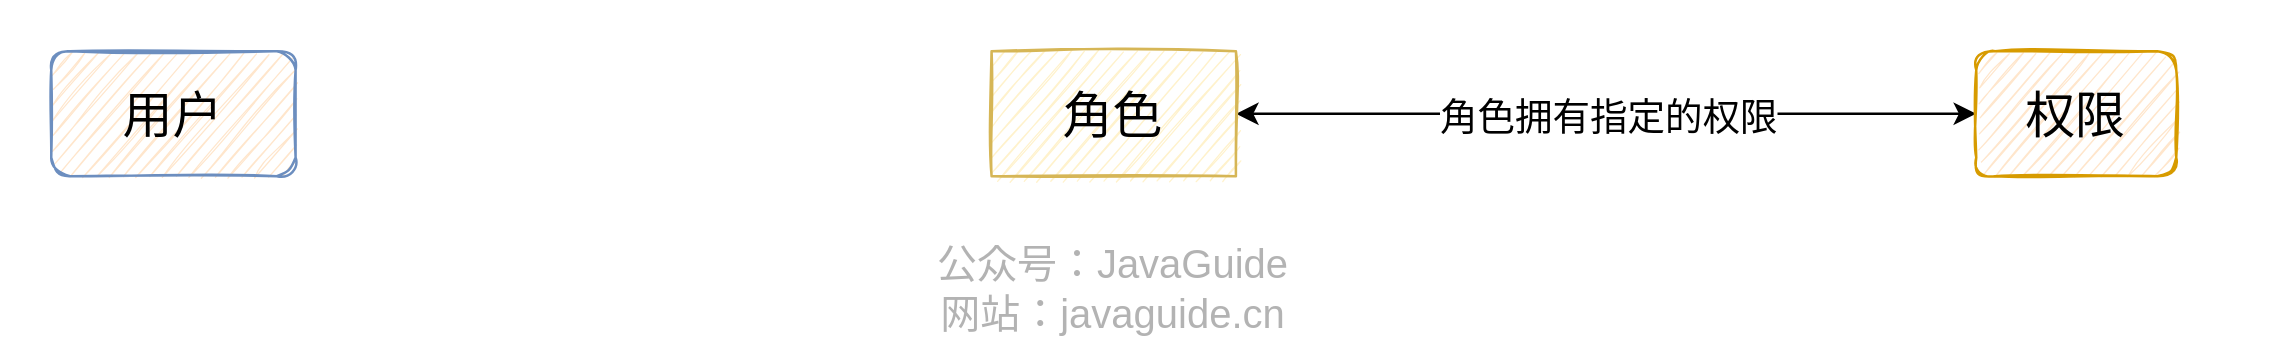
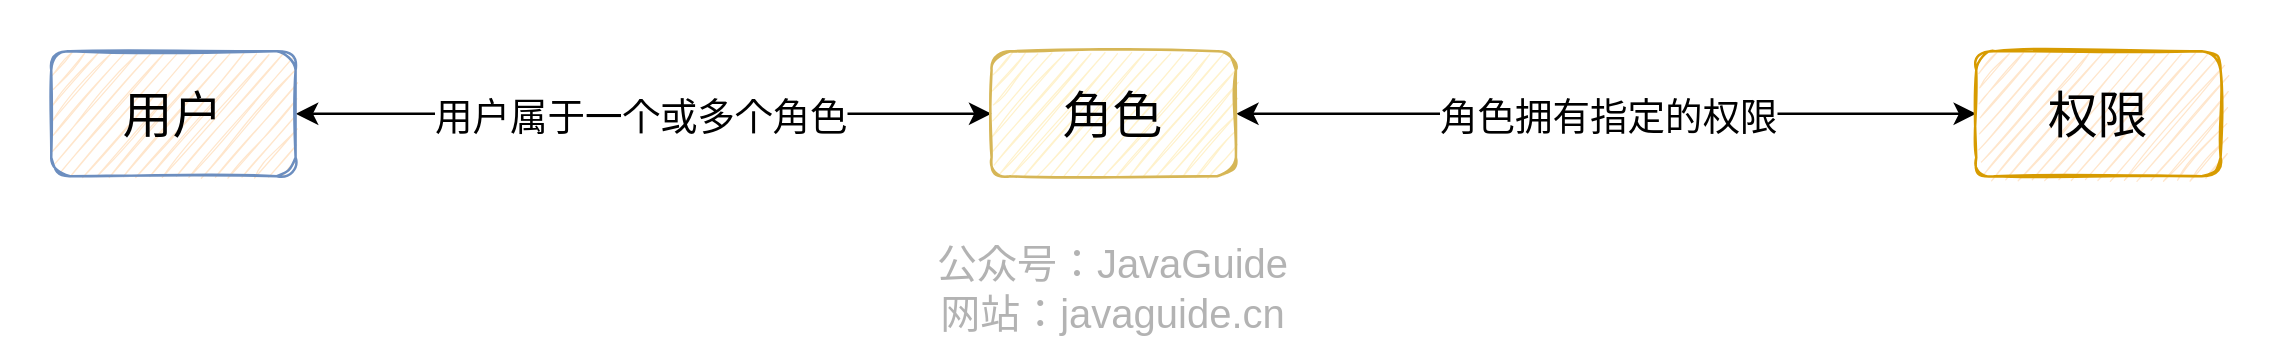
edge "用户" -- "角色": added, label "用户属于一个或多个角色"
node "角色": shape rectangle -> rounded rectangle
node "权限": size 200x125 -> 244x125
